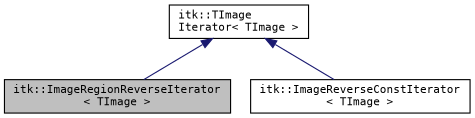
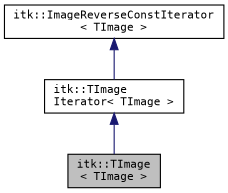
edge "itk::ImageReverseConstIterator < TImage >" -> "itk::TImage Iterator< TImage >": reversed
node "itk::ImageRegionReverseIterator < TImage >": label "itk::ImageRegionReverseIterator < TImage >" -> "itk::TImage < TImage >"
